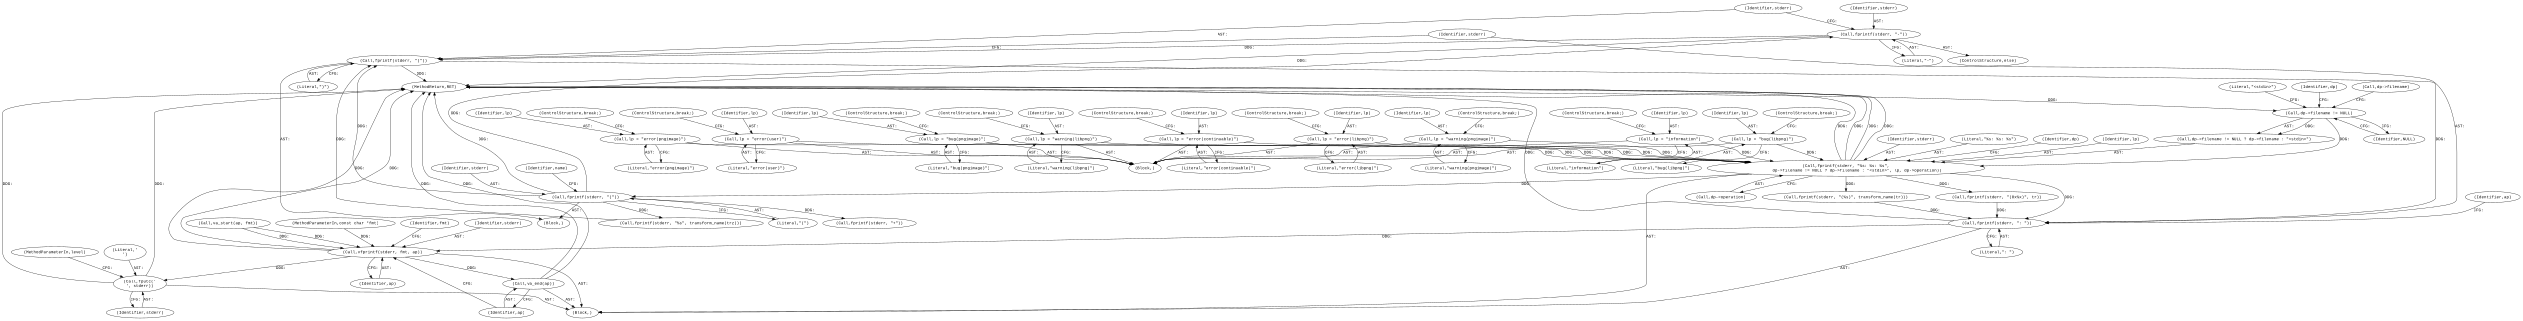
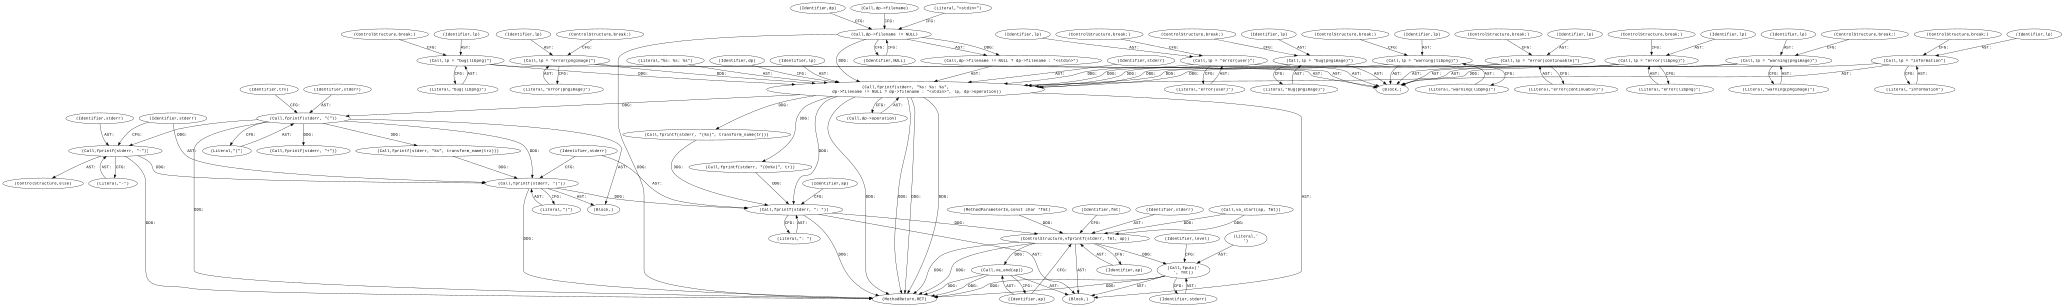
edge "(MethodReturn,RET)" -> "(Call,dp->filename != NULL)": reversed
node "(Identifier,name)": label "(Identifier,name)" -> "(Identifier,trx)"
node "(MethodParameterIn,level)": label "(MethodParameterIn,level)" -> "(Identifier,level)"
node "(Call,vfprintf(stderr, fmt, ap))": label "(Call,vfprintf(stderr, fmt, ap))" -> "(ControlStructure,vfprintf(stderr, fmt, ap))"
node "(Call,fputc(' ', stderr))": label "(Call,fputc(' ', stderr))" -> "(Call,fputc(' ', fmt))"
